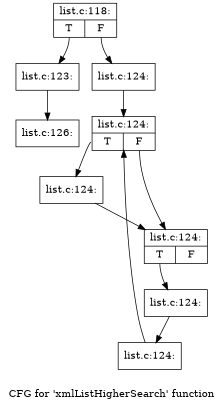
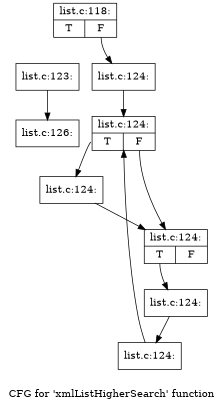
edge "list.c:118:" -> "list.c:123:": removed
